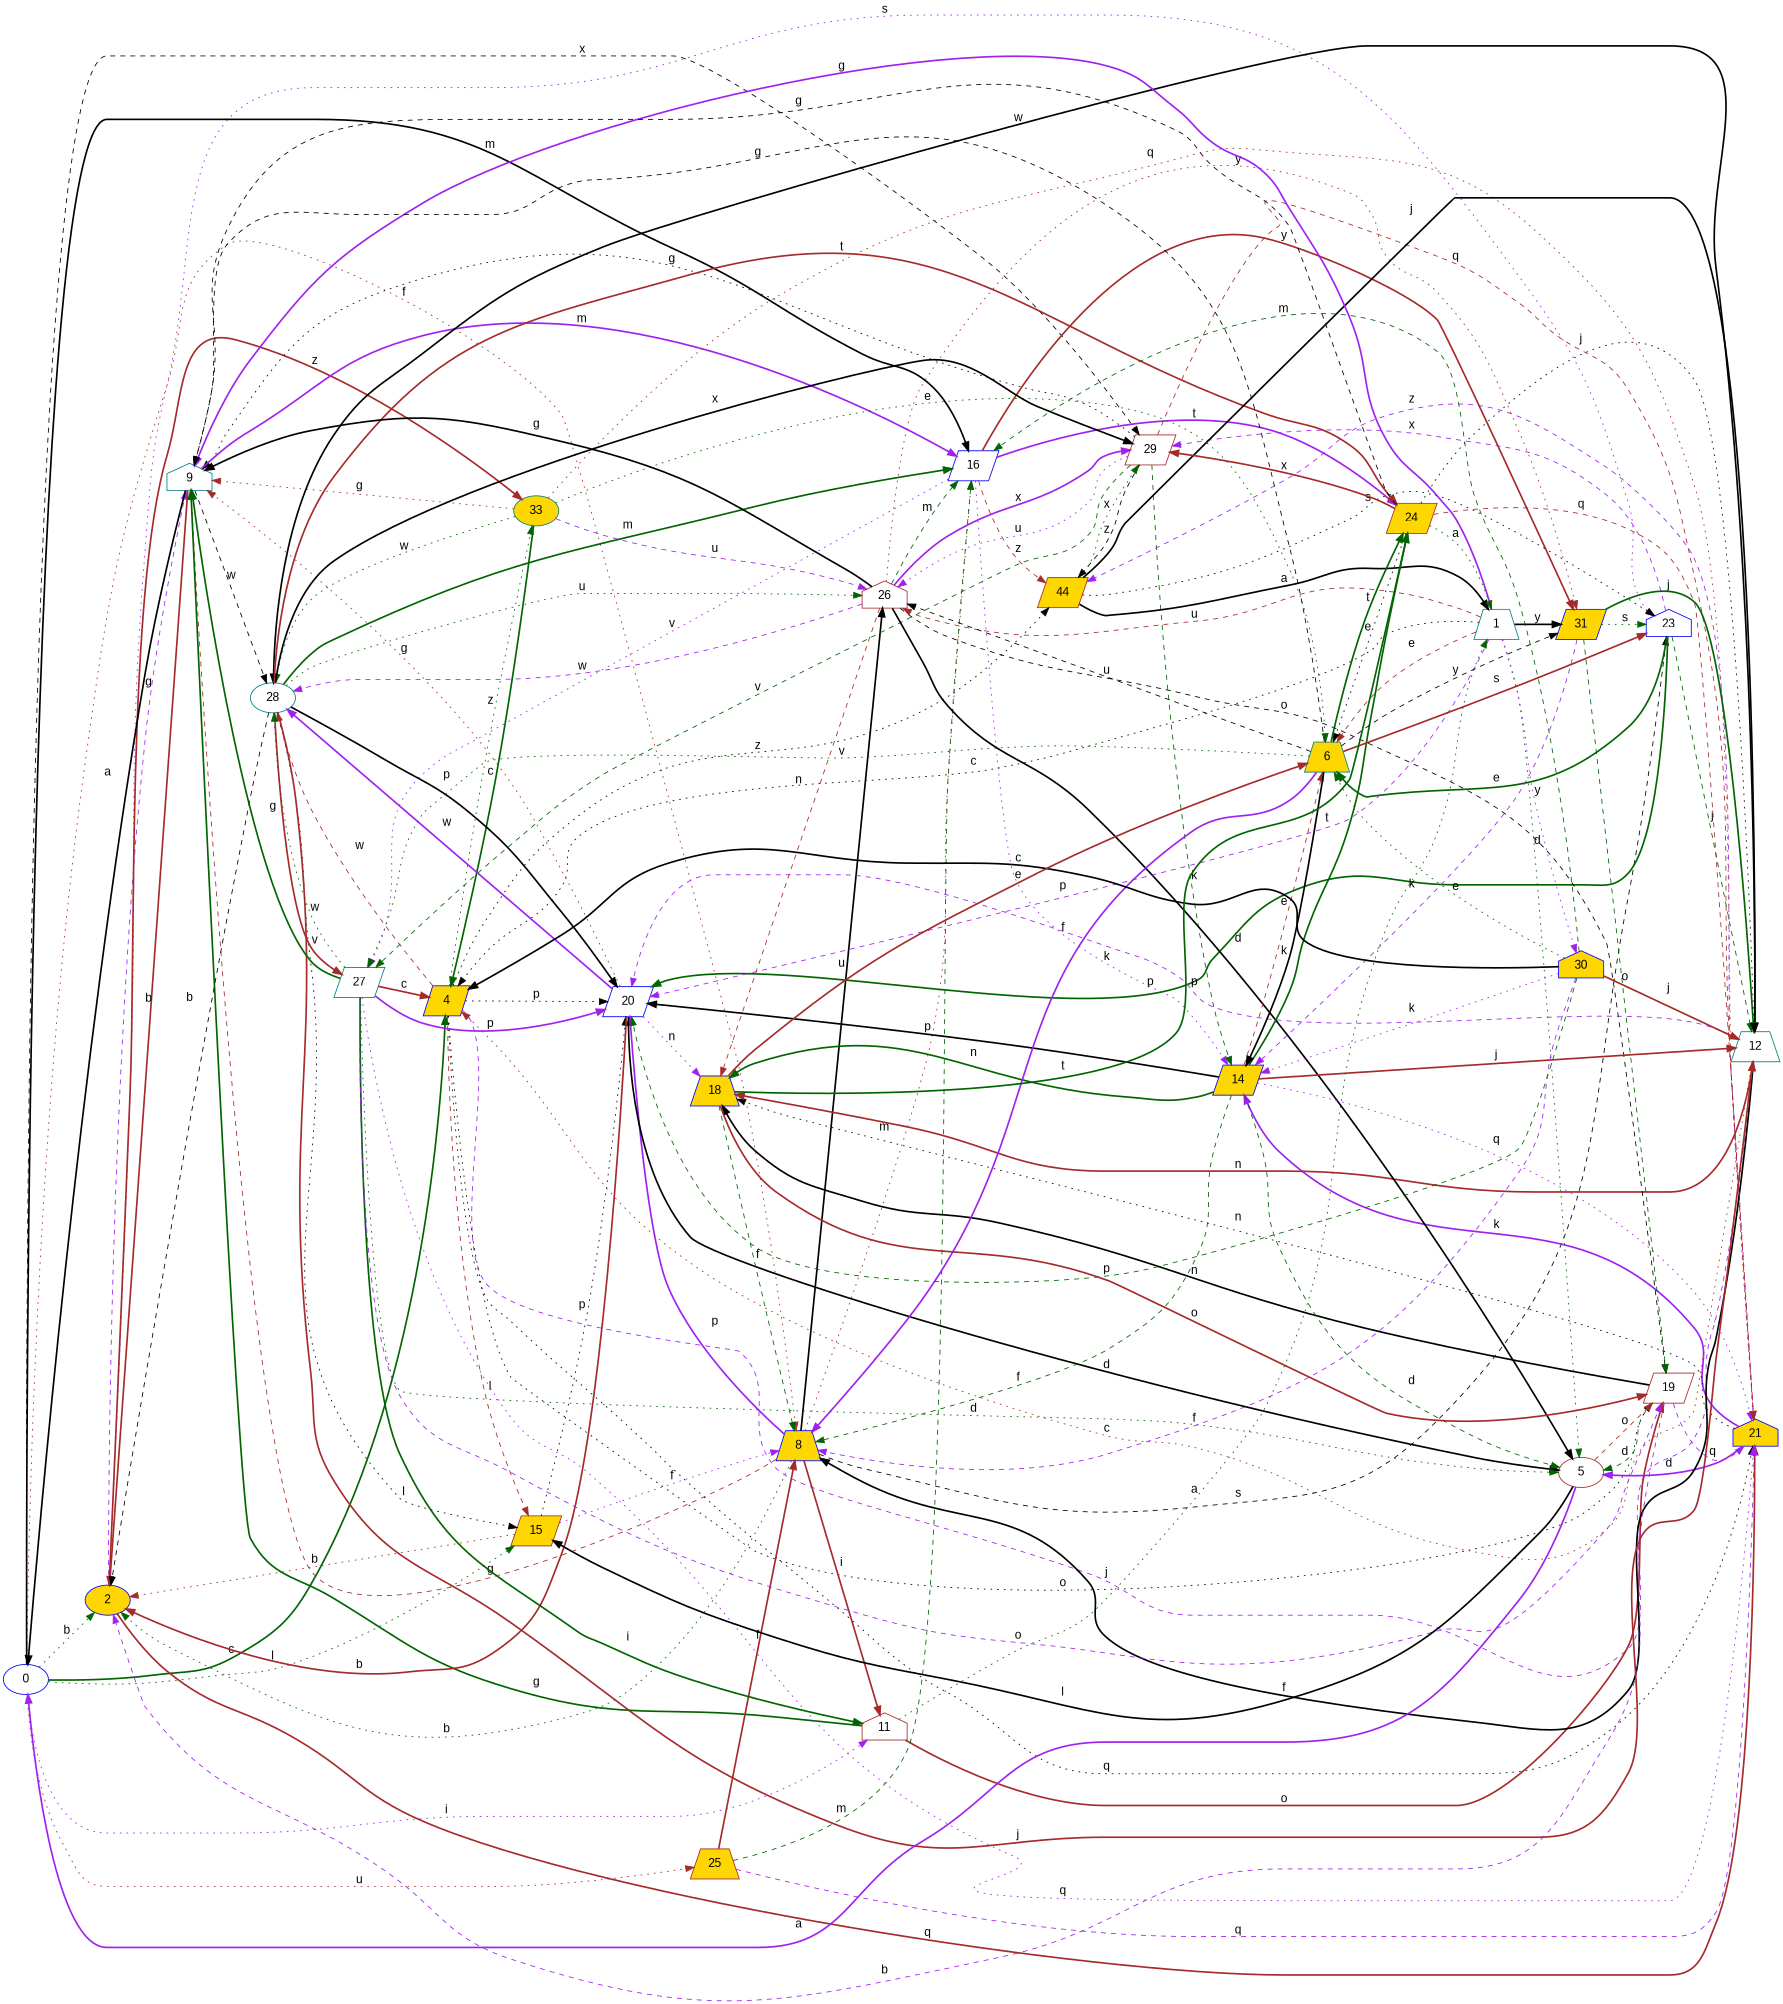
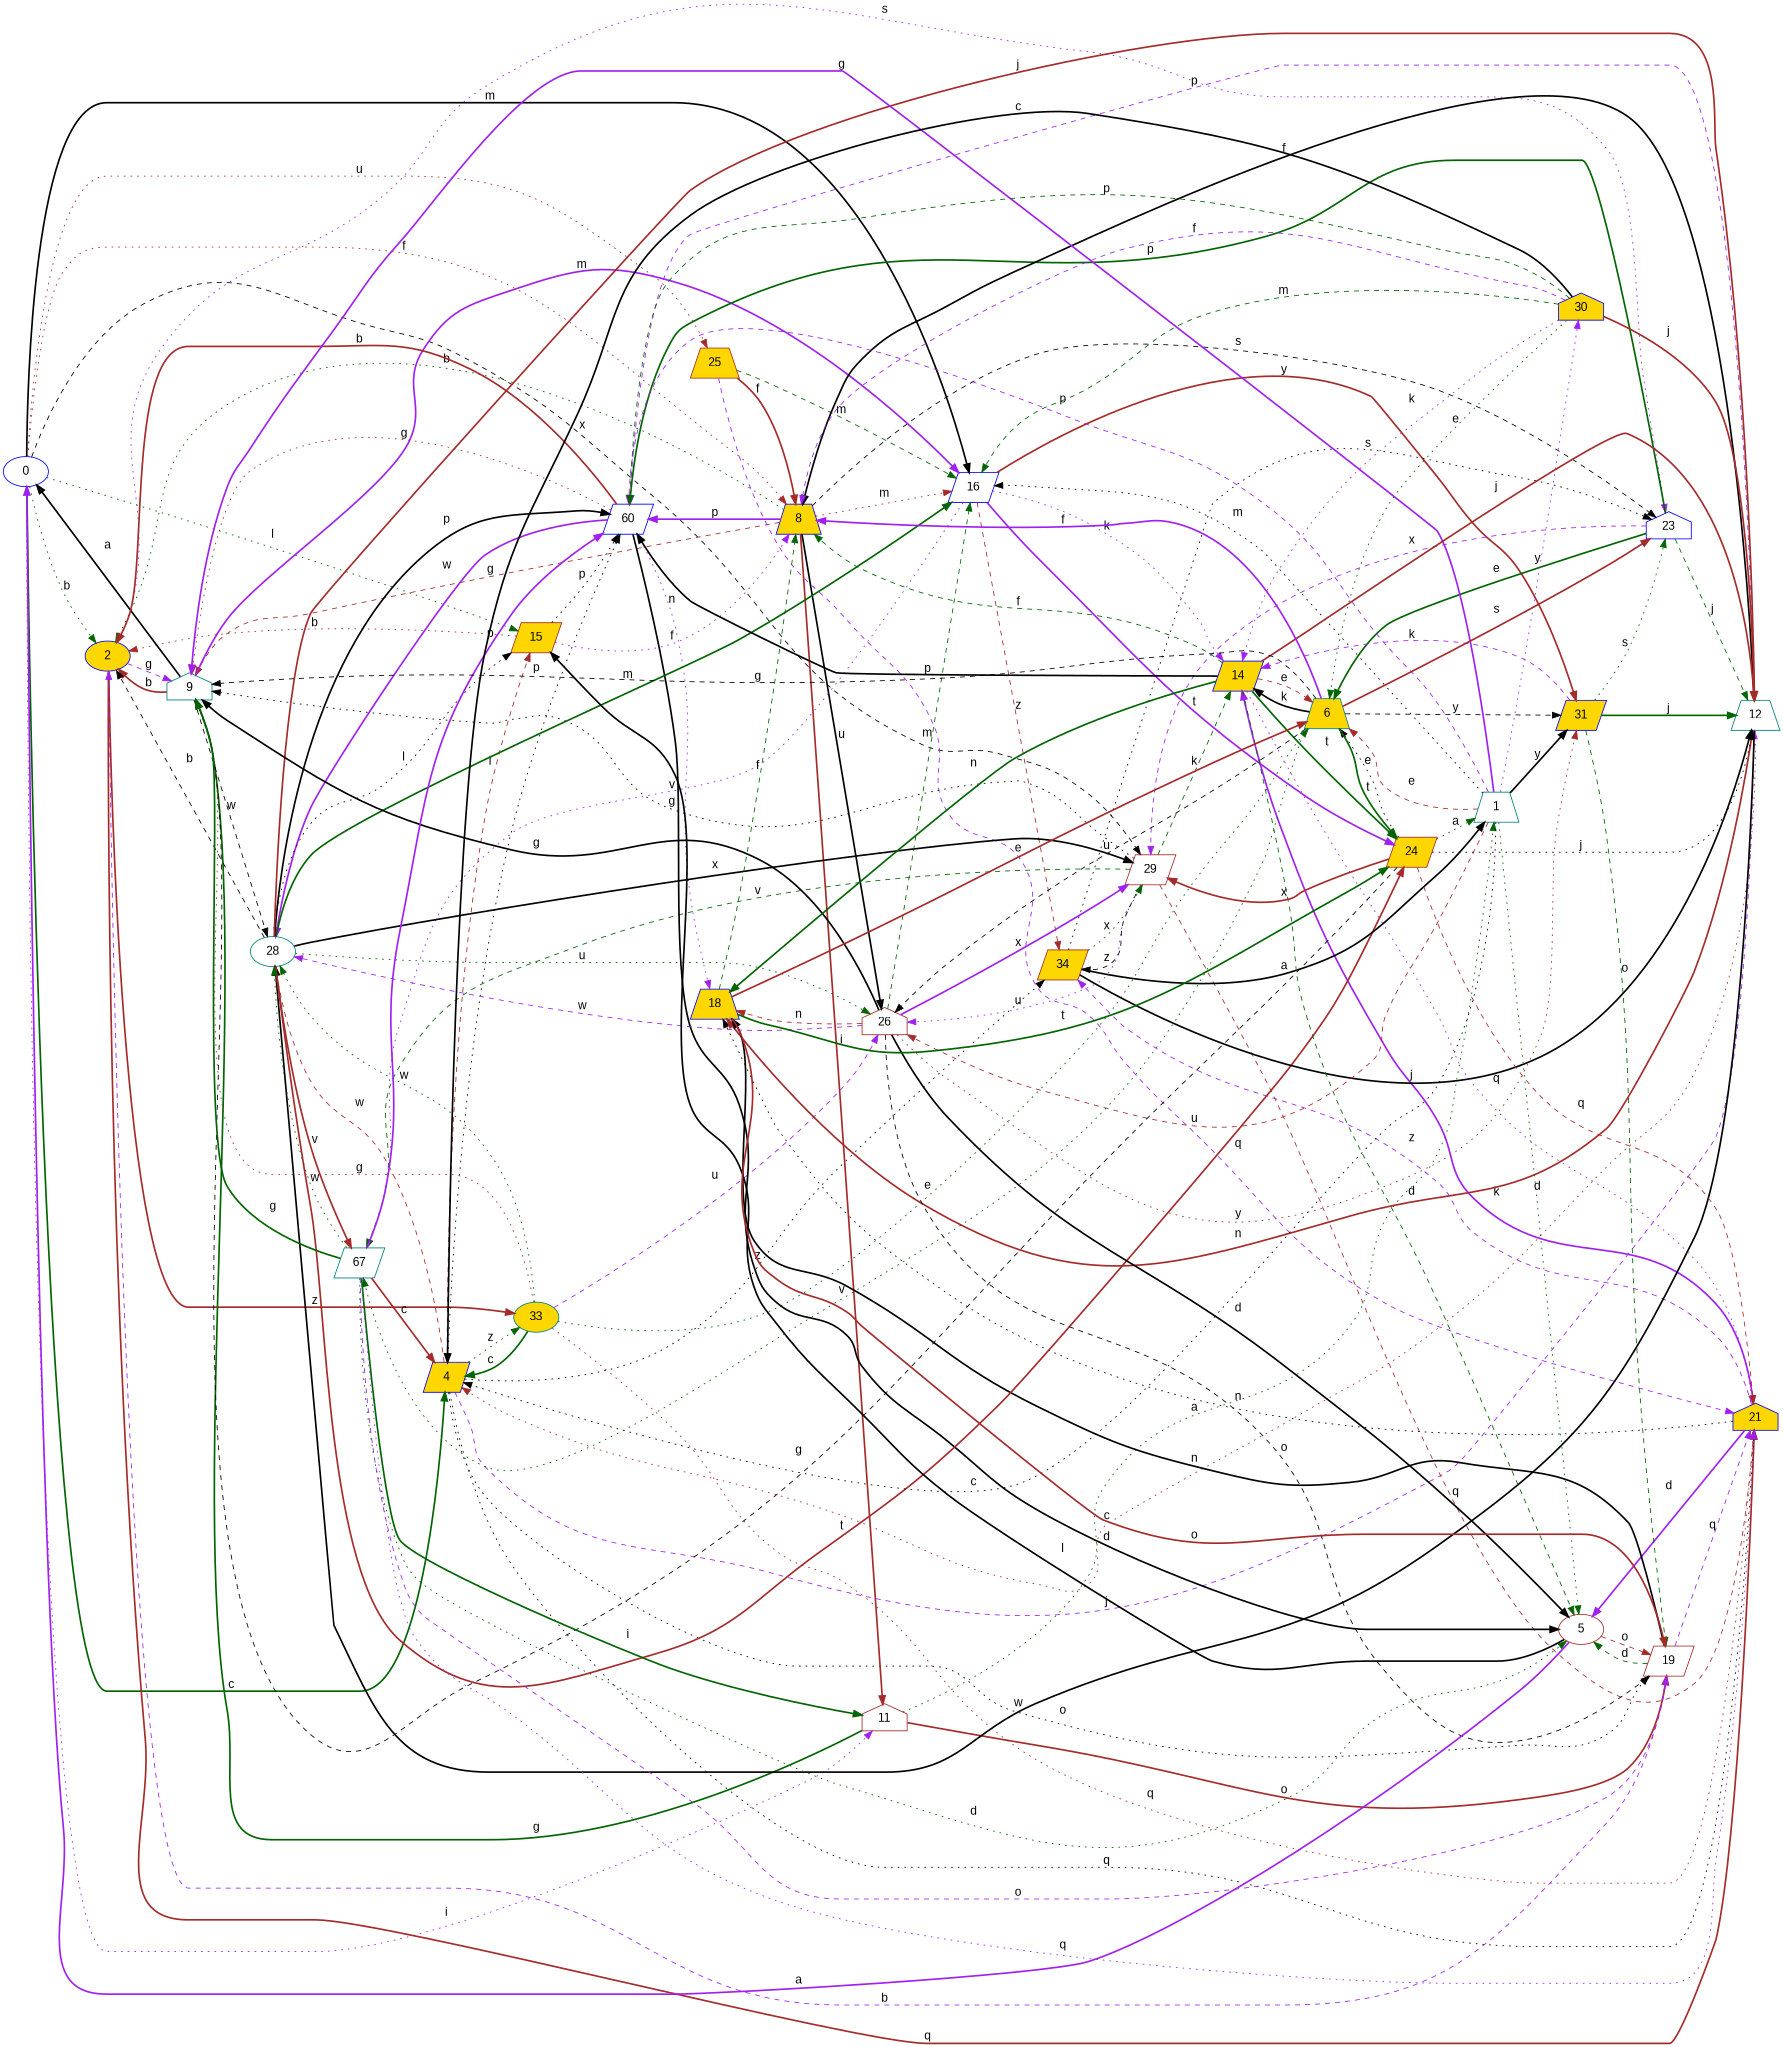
edge "1" -> "16": added, label "m"
node "44": label "44" -> "34"
node "27": label "27" -> "67"
node "20": label "20" -> "60"
